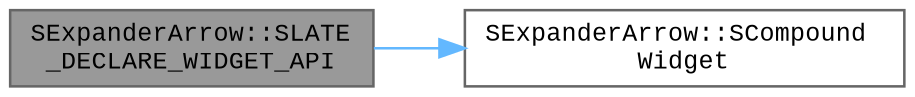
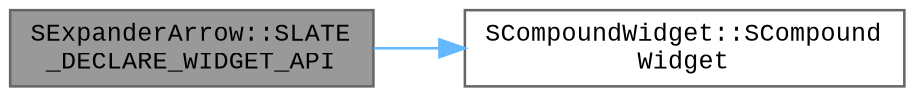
node "SExpanderArrow::SCompound Widget": label "SExpanderArrow::SCompound Widget" -> "SCompoundWidget::SCompound Widget"
